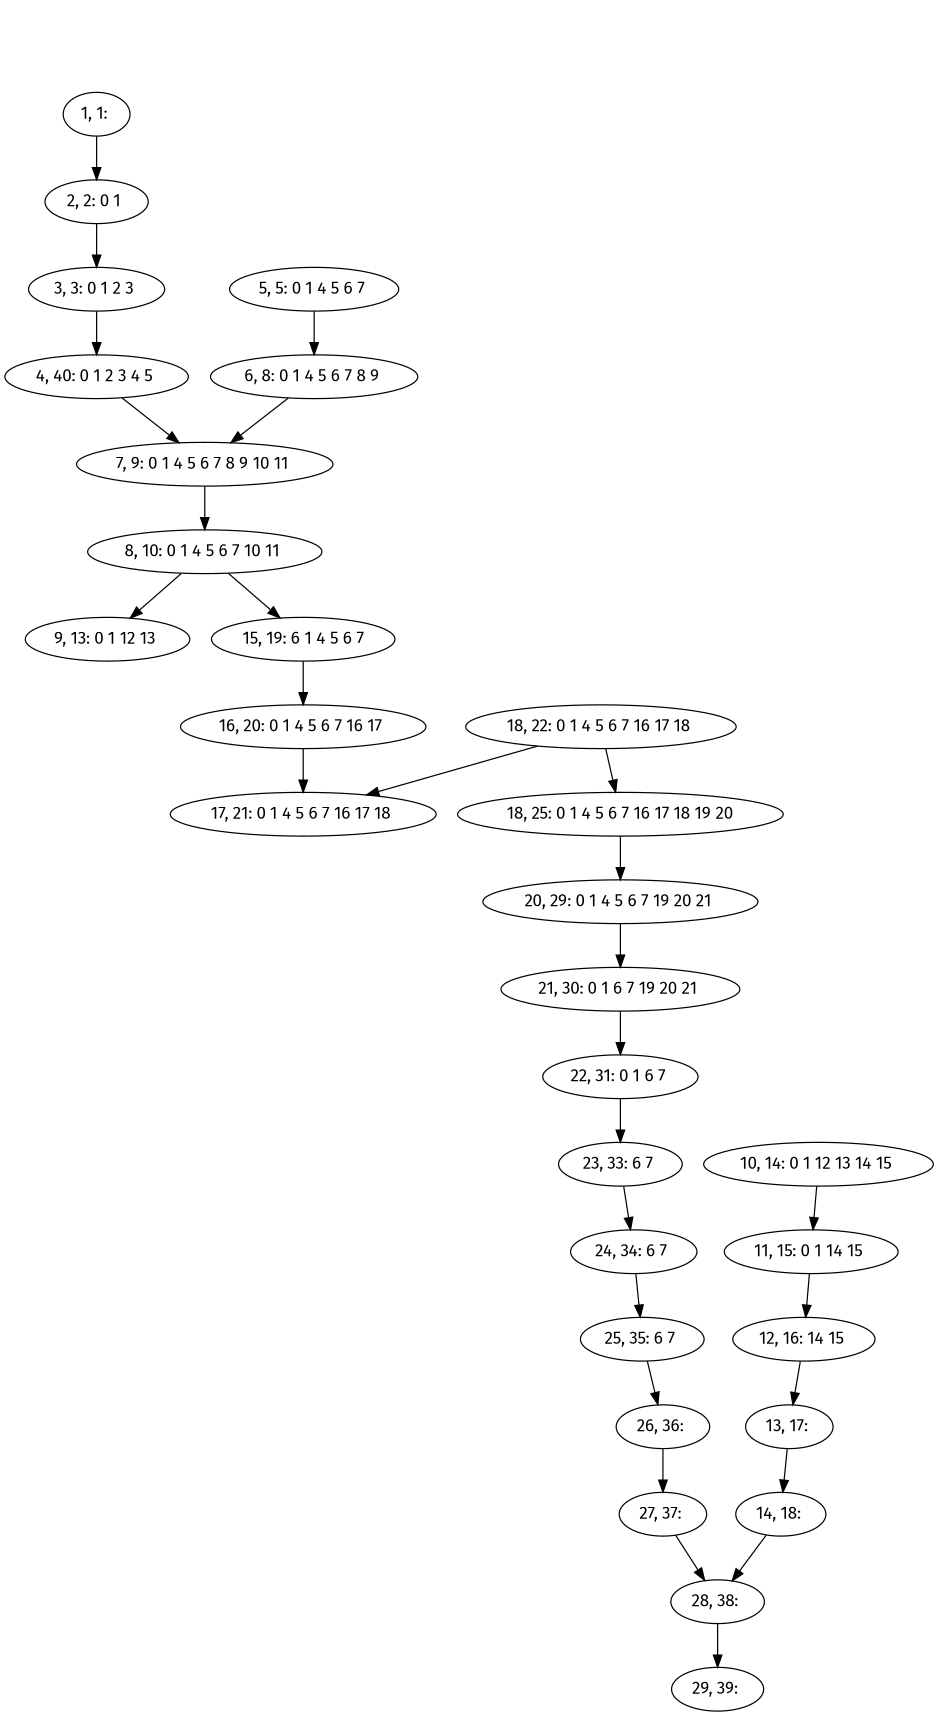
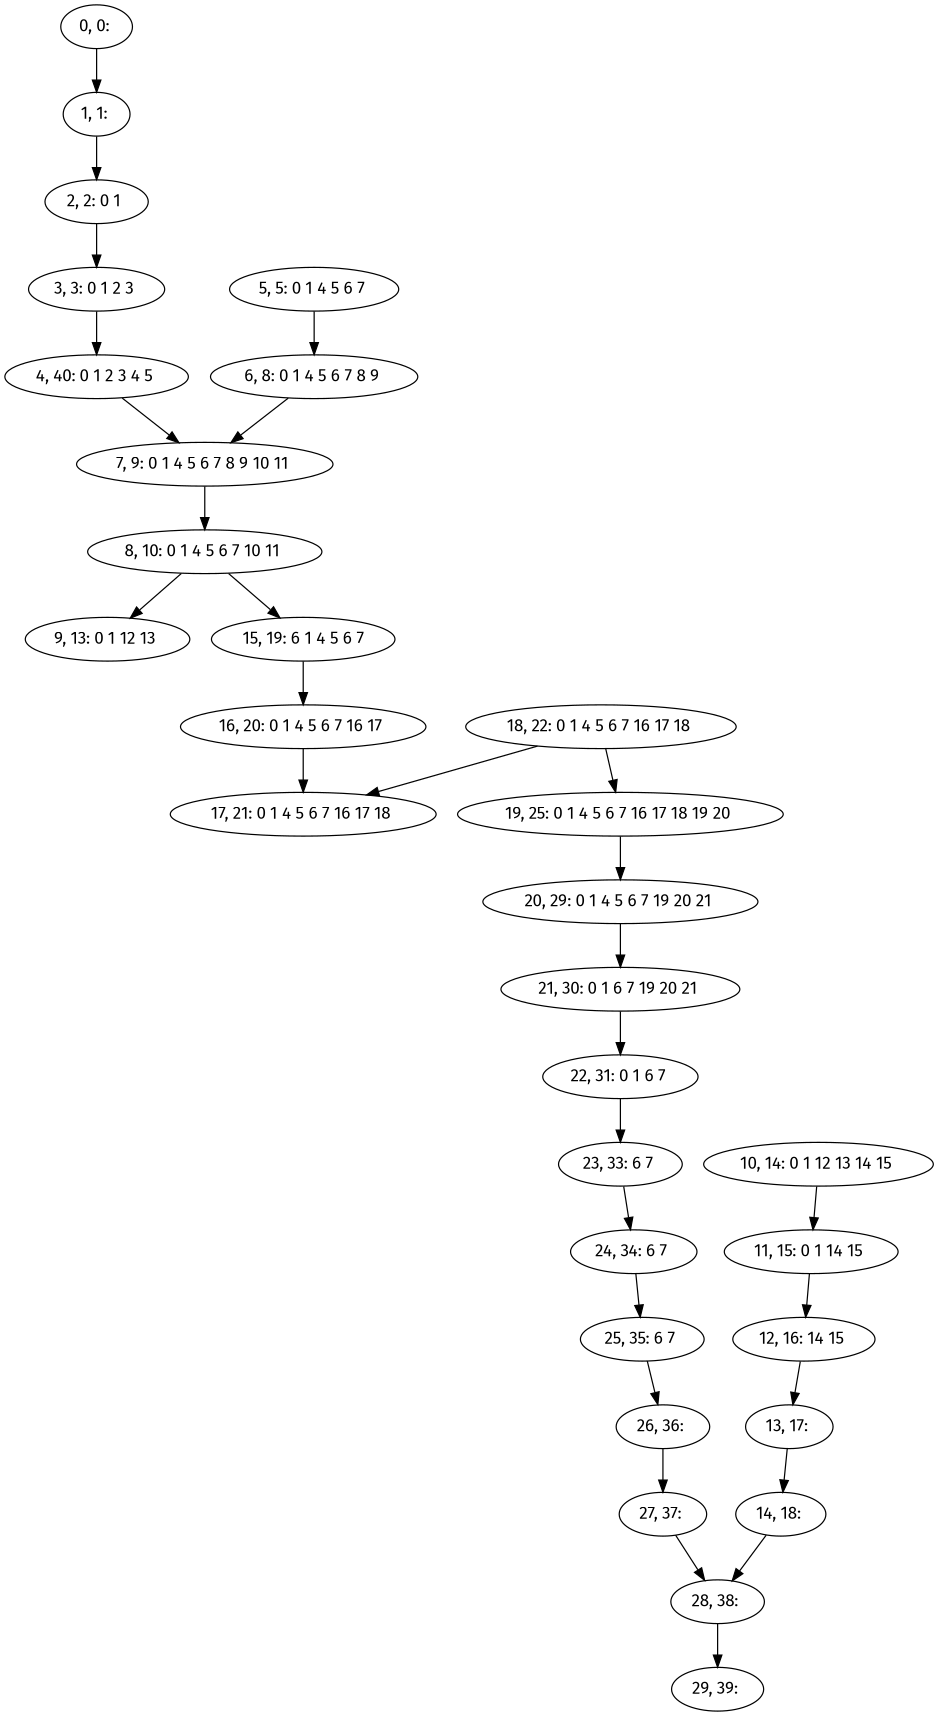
node "0, 0:": added
node "18, 25: 0 1 4 5 6 7 16 17 18 19 20": label "18, 25: 0 1 4 5 6 7 16 17 18 19 20" -> "19, 25: 0 1 4 5 6 7 16 17 18 19 20"
